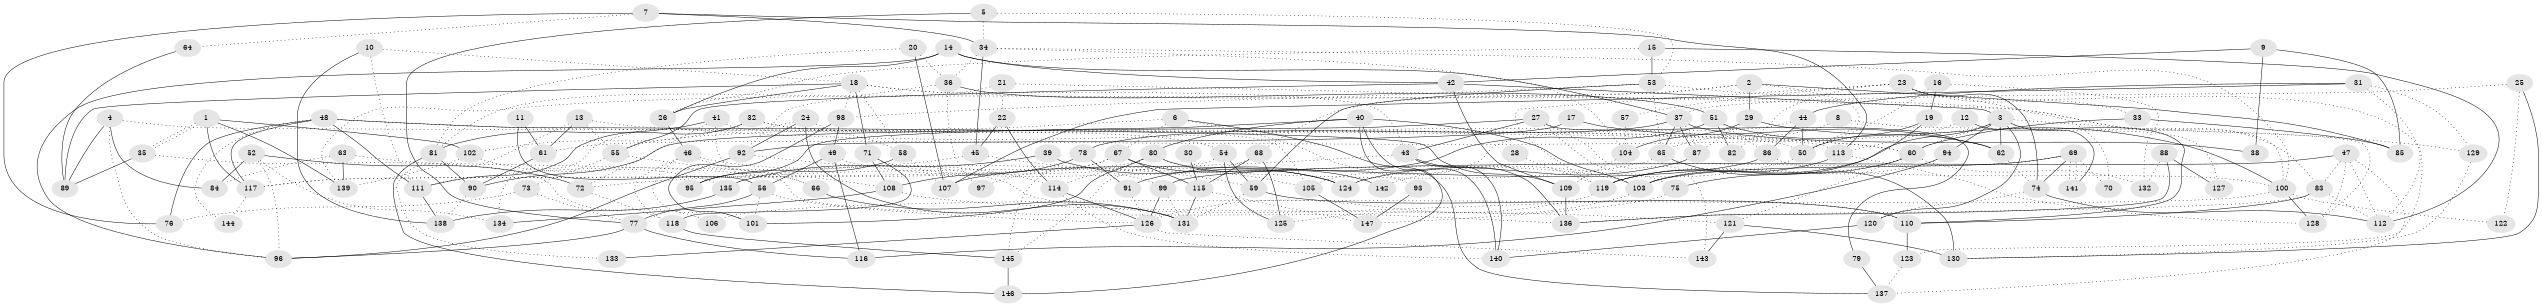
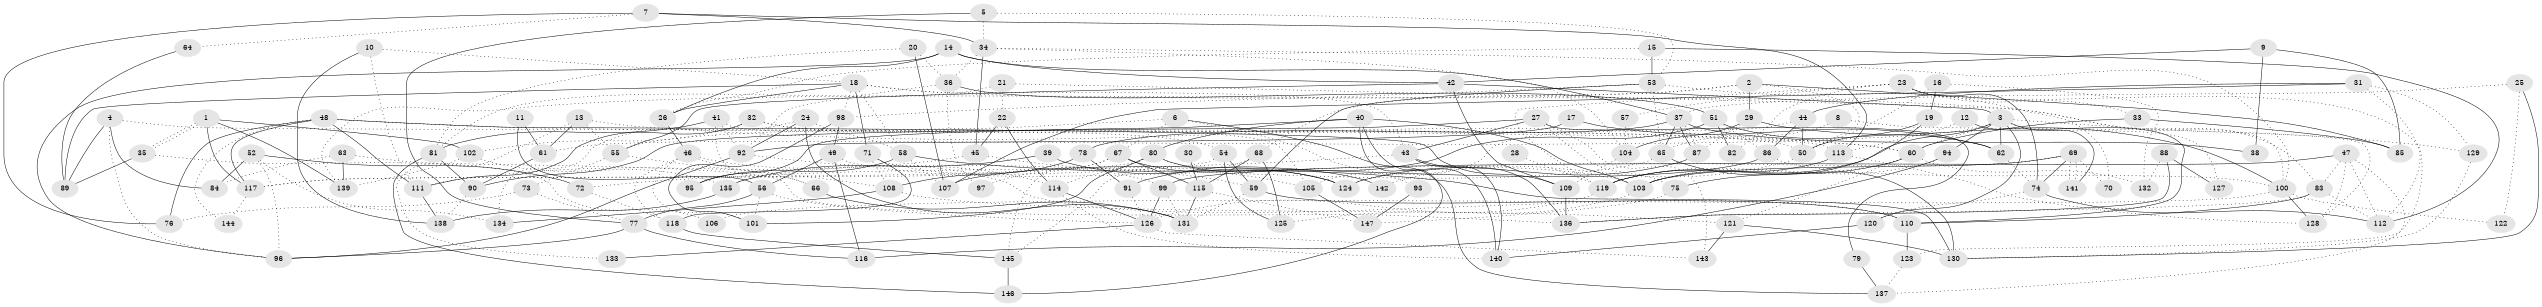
edge "41" -- "72": now "41" -- "92"
edge "71" -- "108": style solid -> dotted
edge "58" -- "130": added
